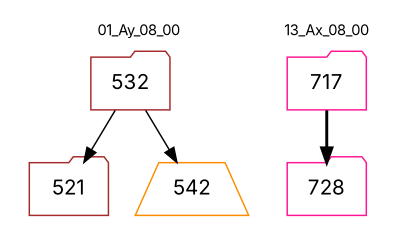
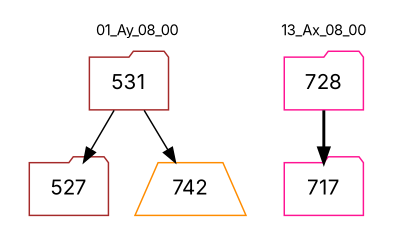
node "532": label "532" -> "531"
edge "717" -> "728": reversed
node "521": label "521" -> "527"
node "542": label "542" -> "742"
